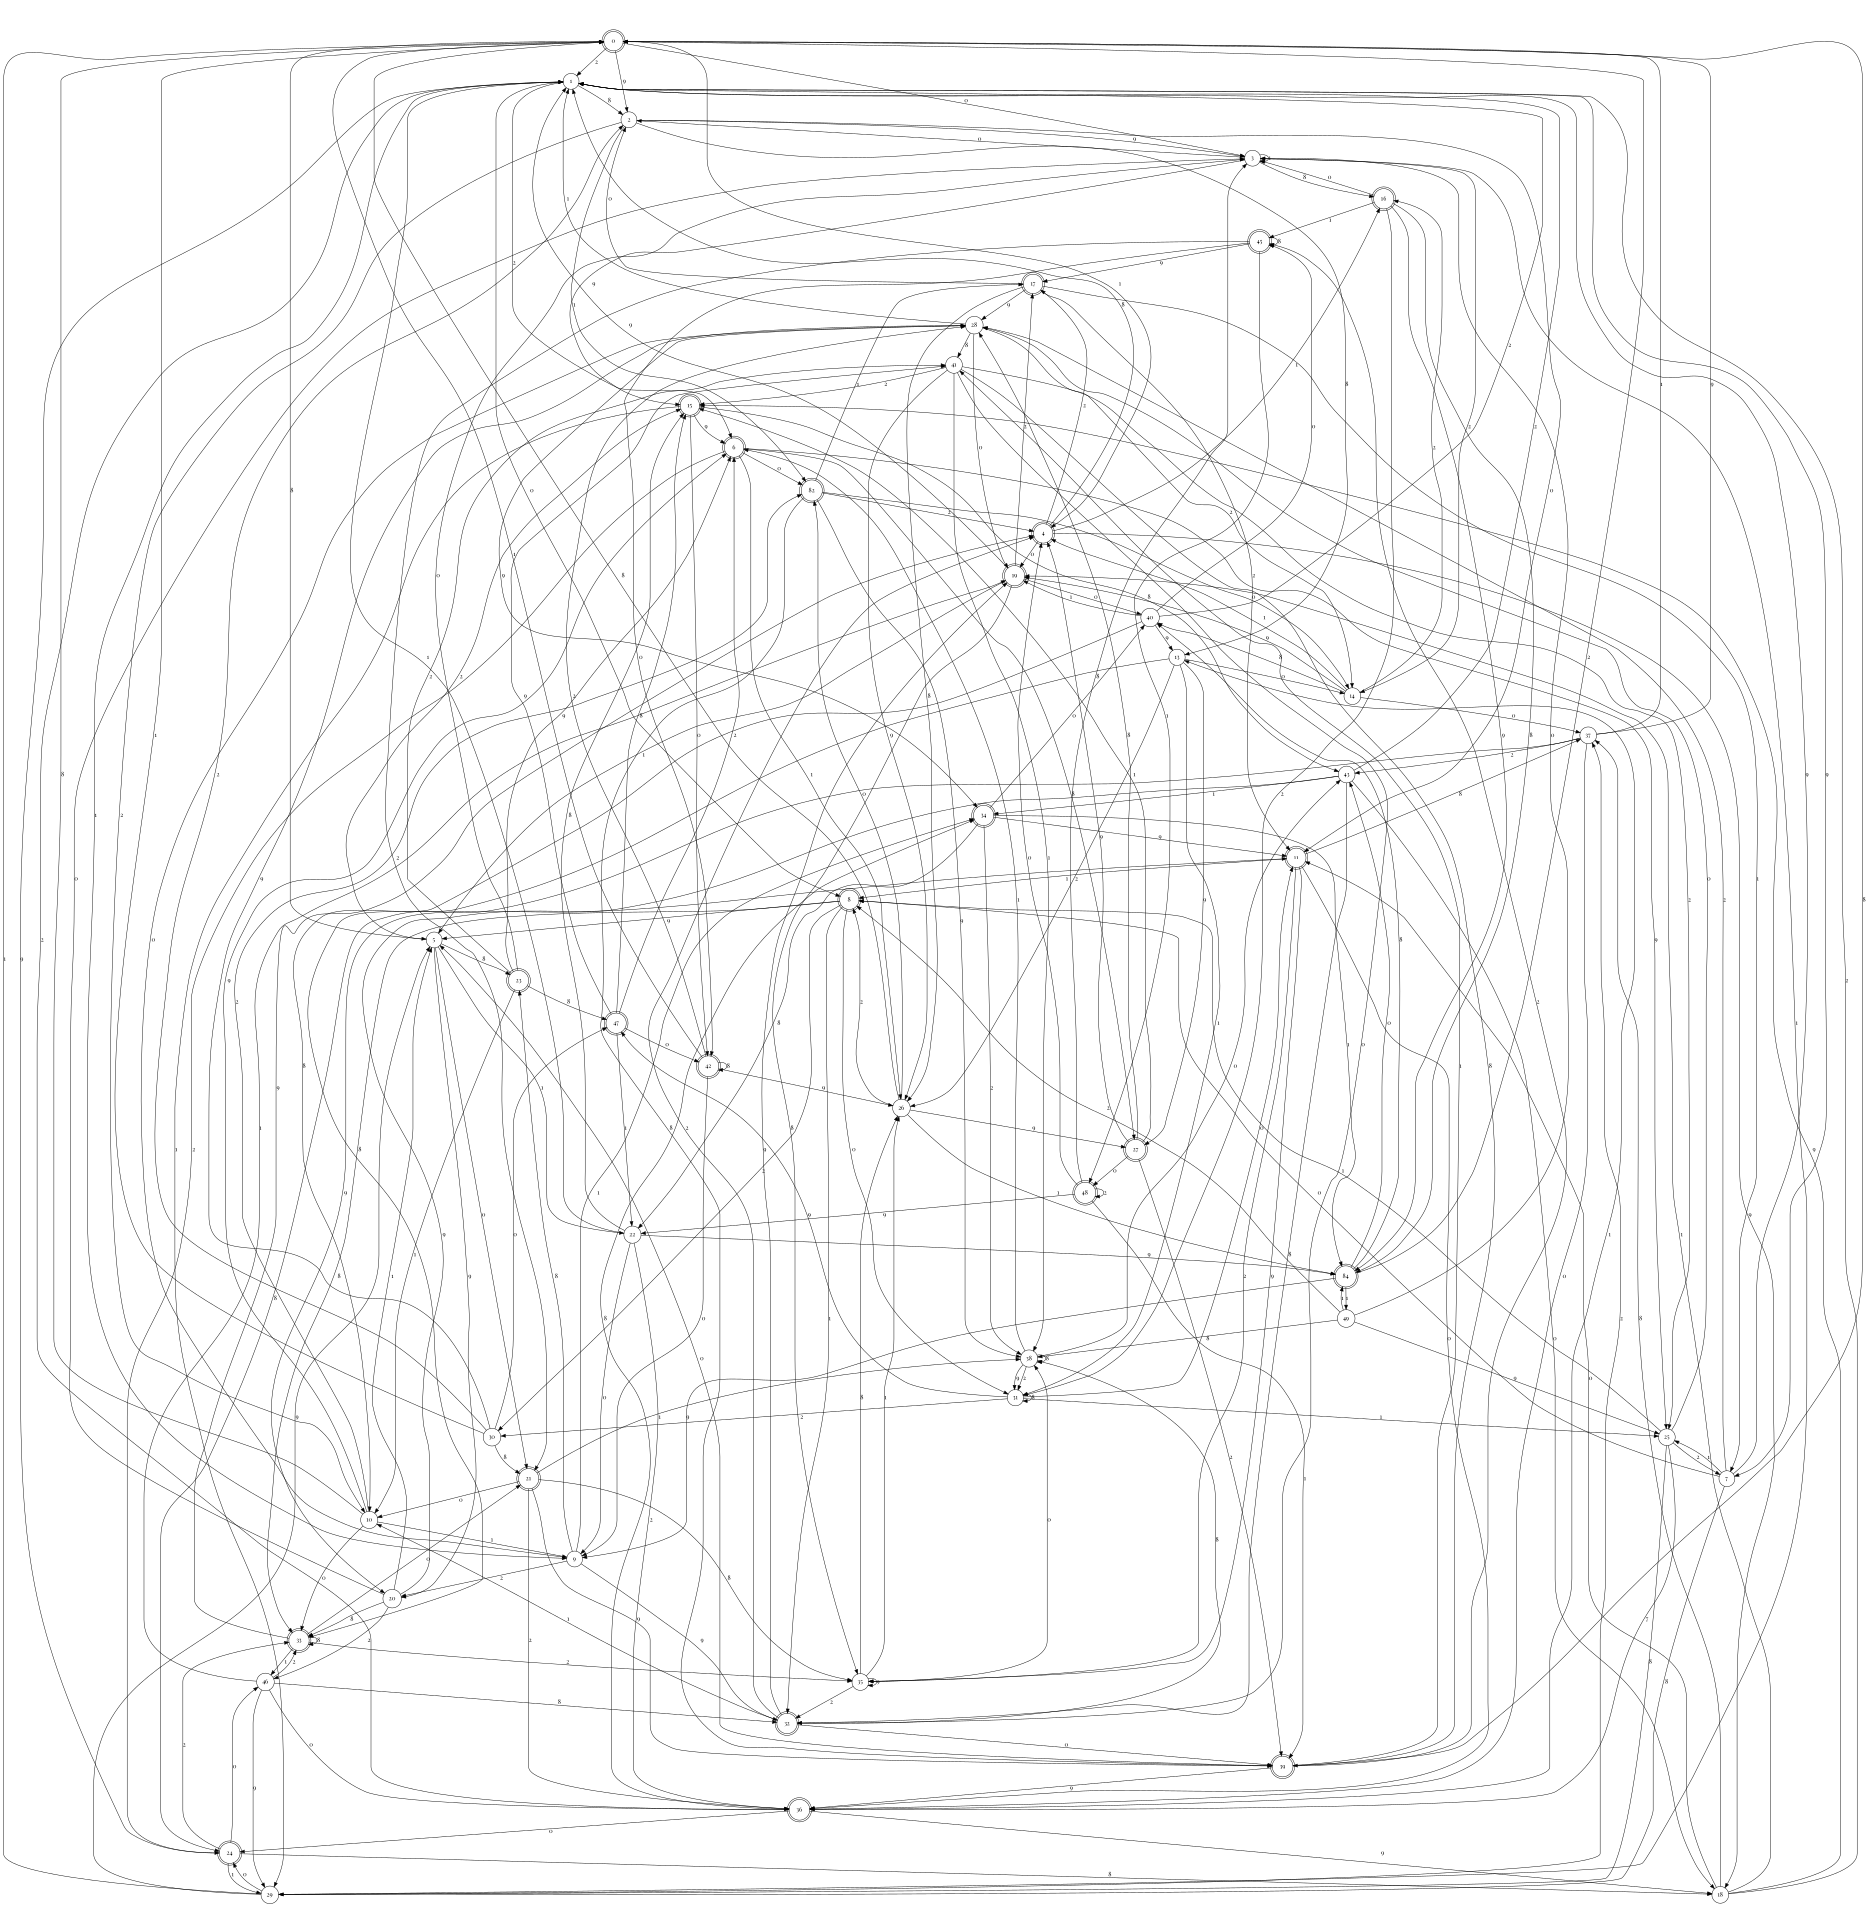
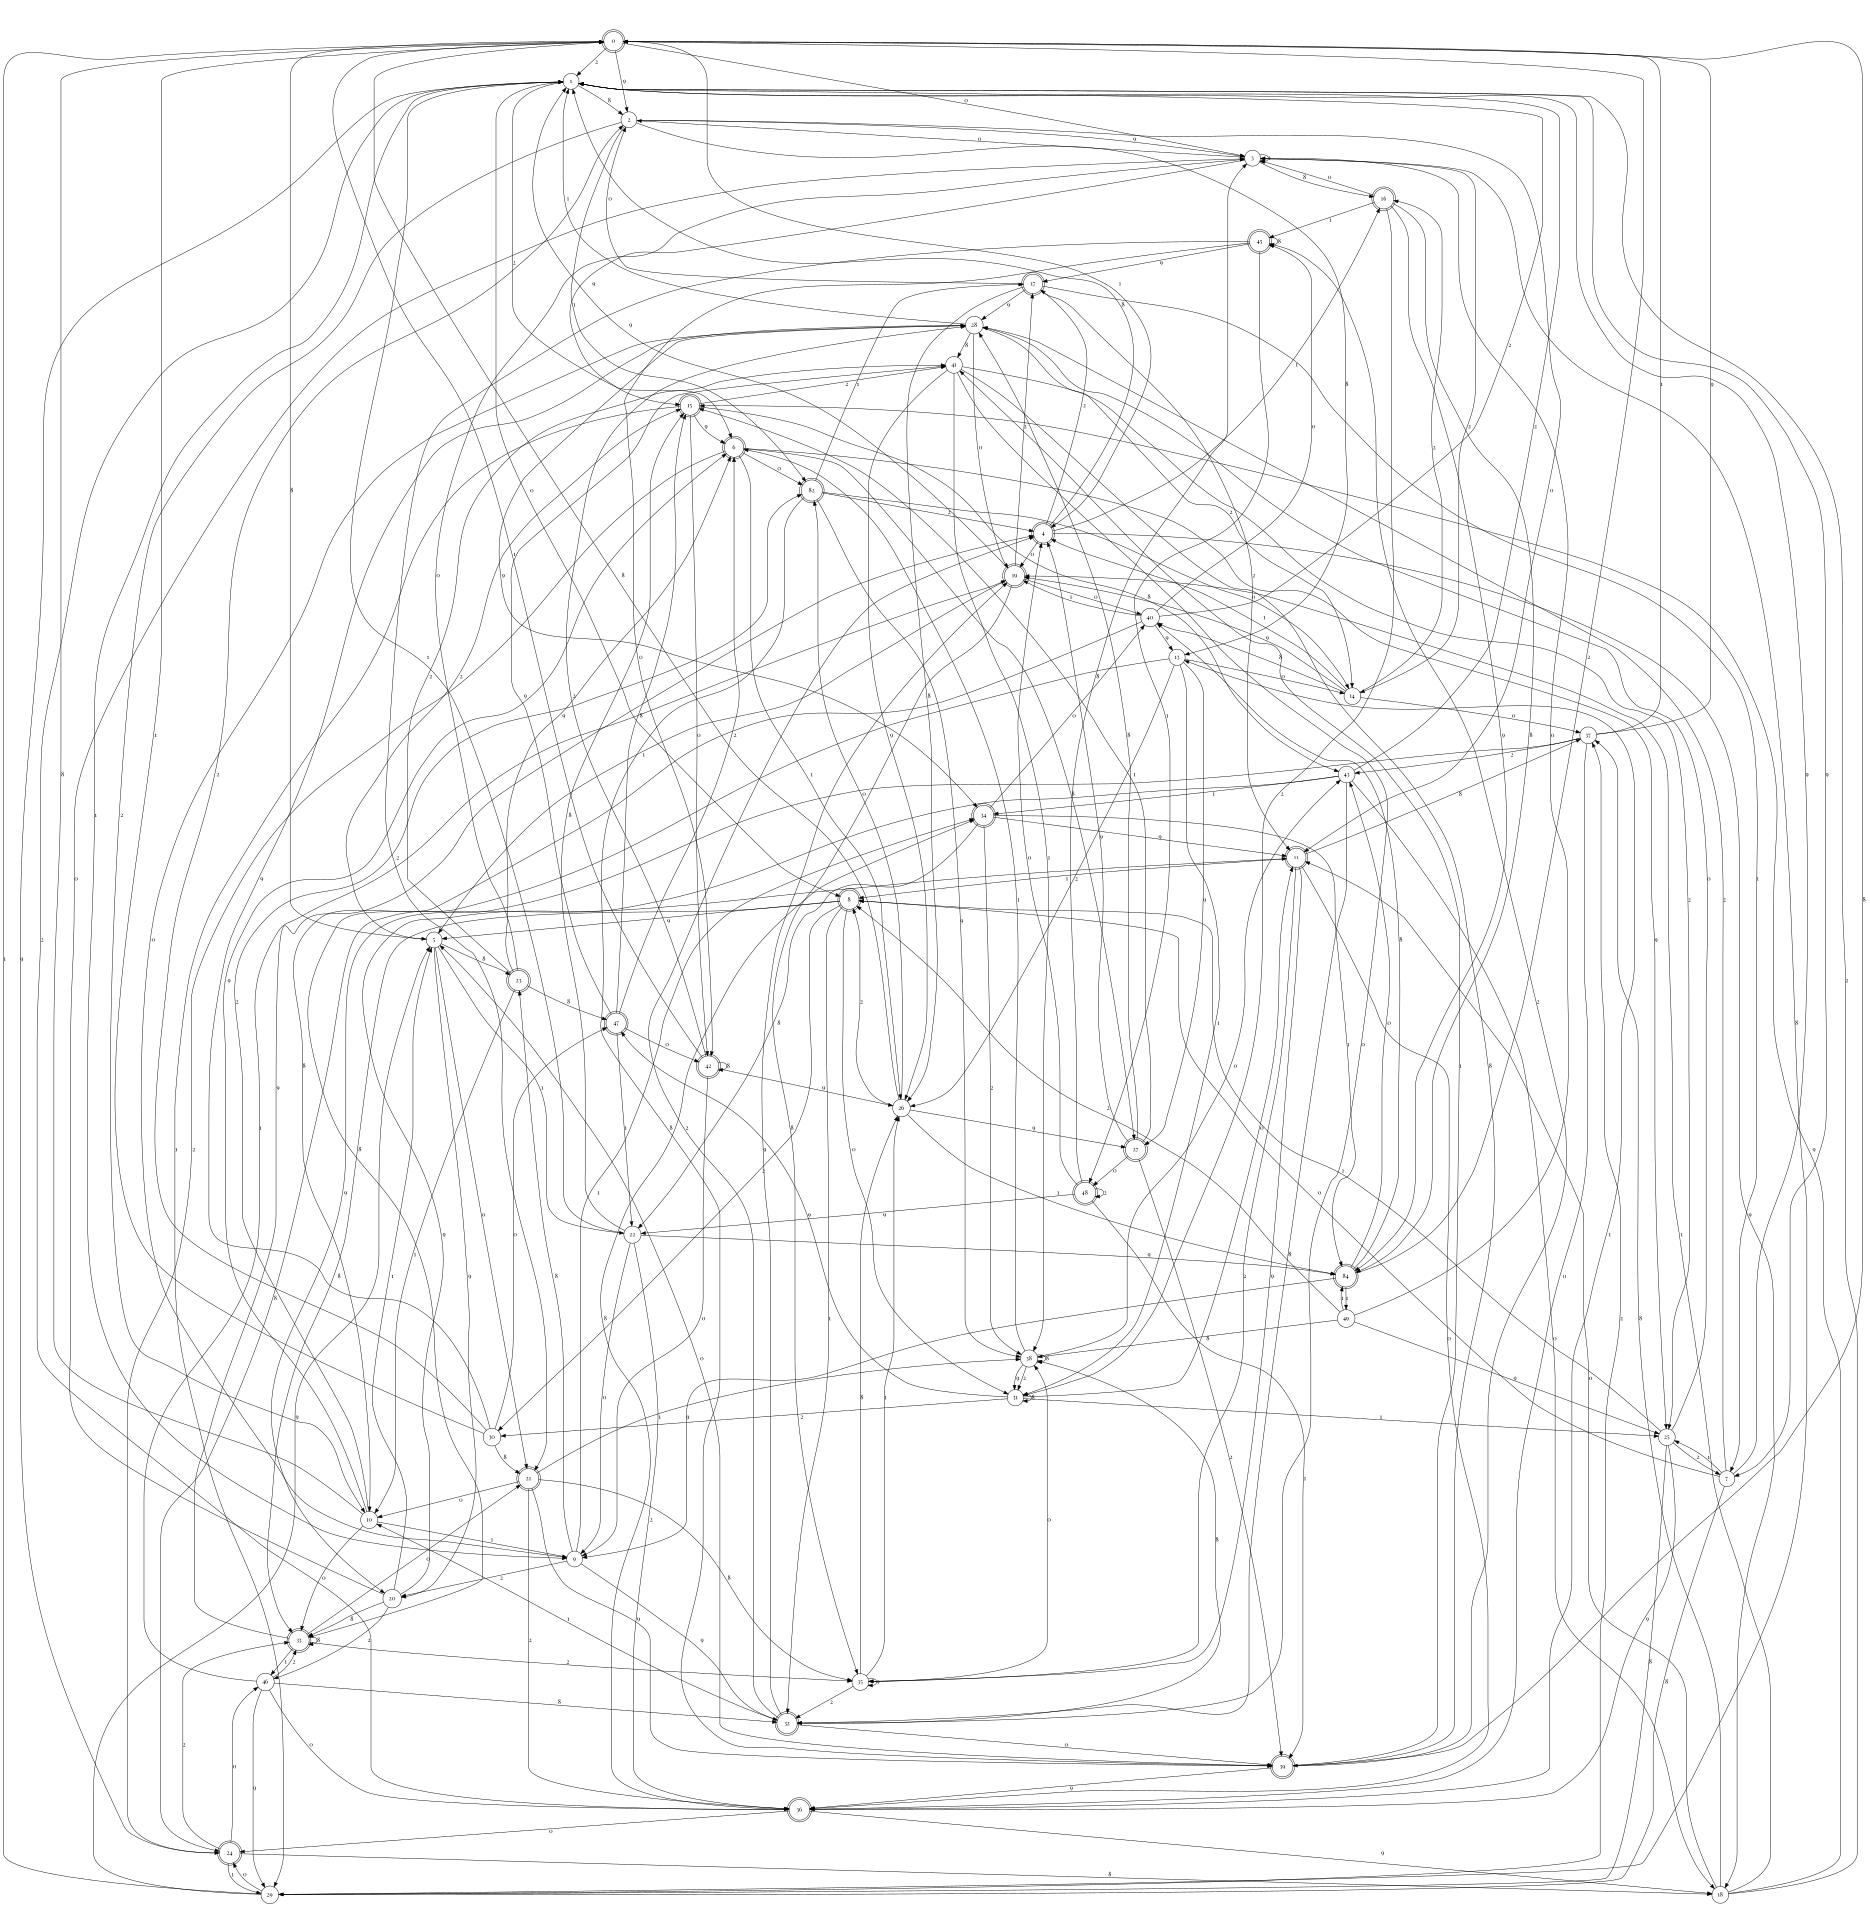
edge "41" -> "15": reversed
edge "29" -> "3": label "1" -> "8"
edge "25" -> "36": label "7" -> "9"
